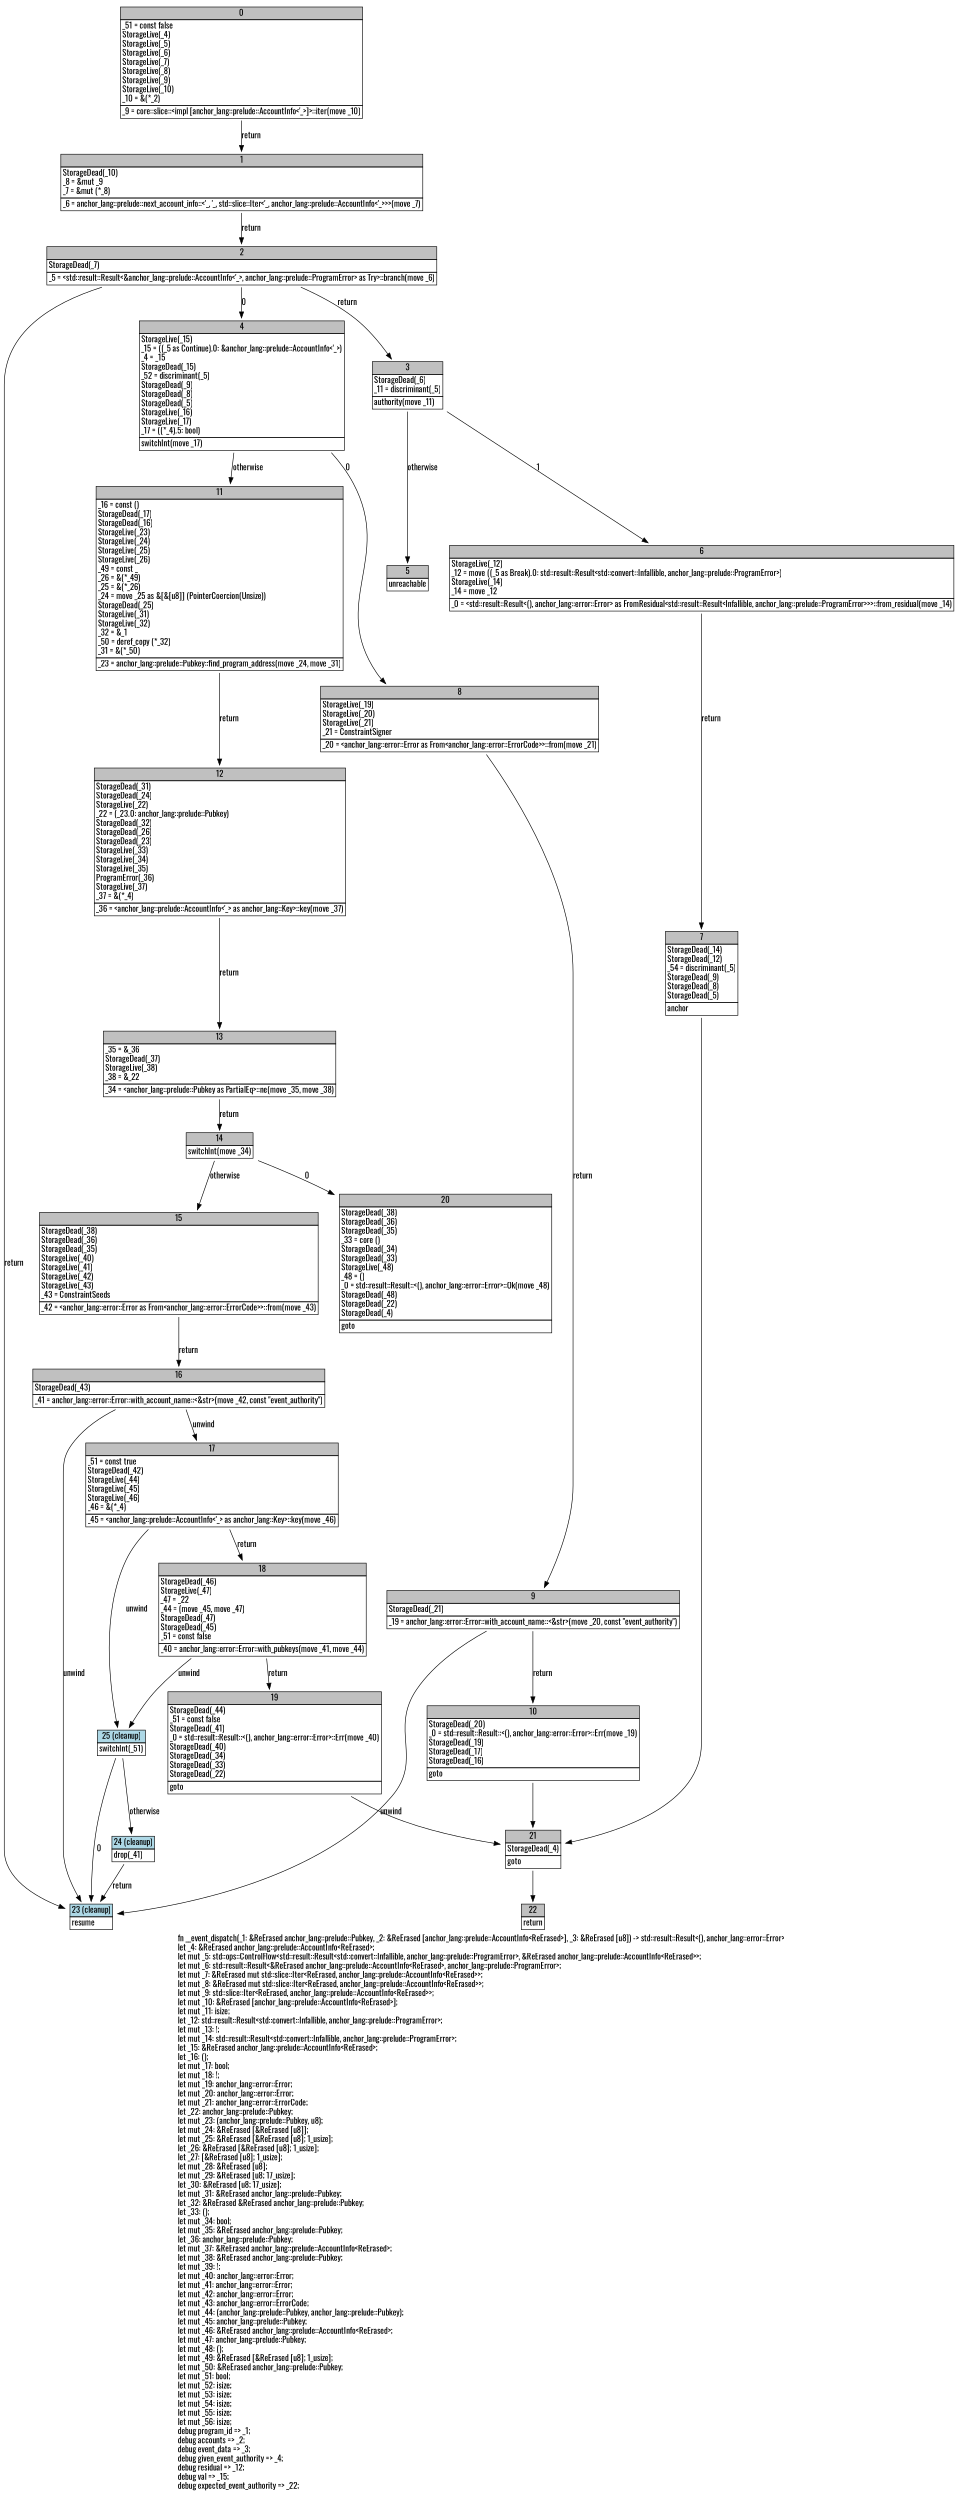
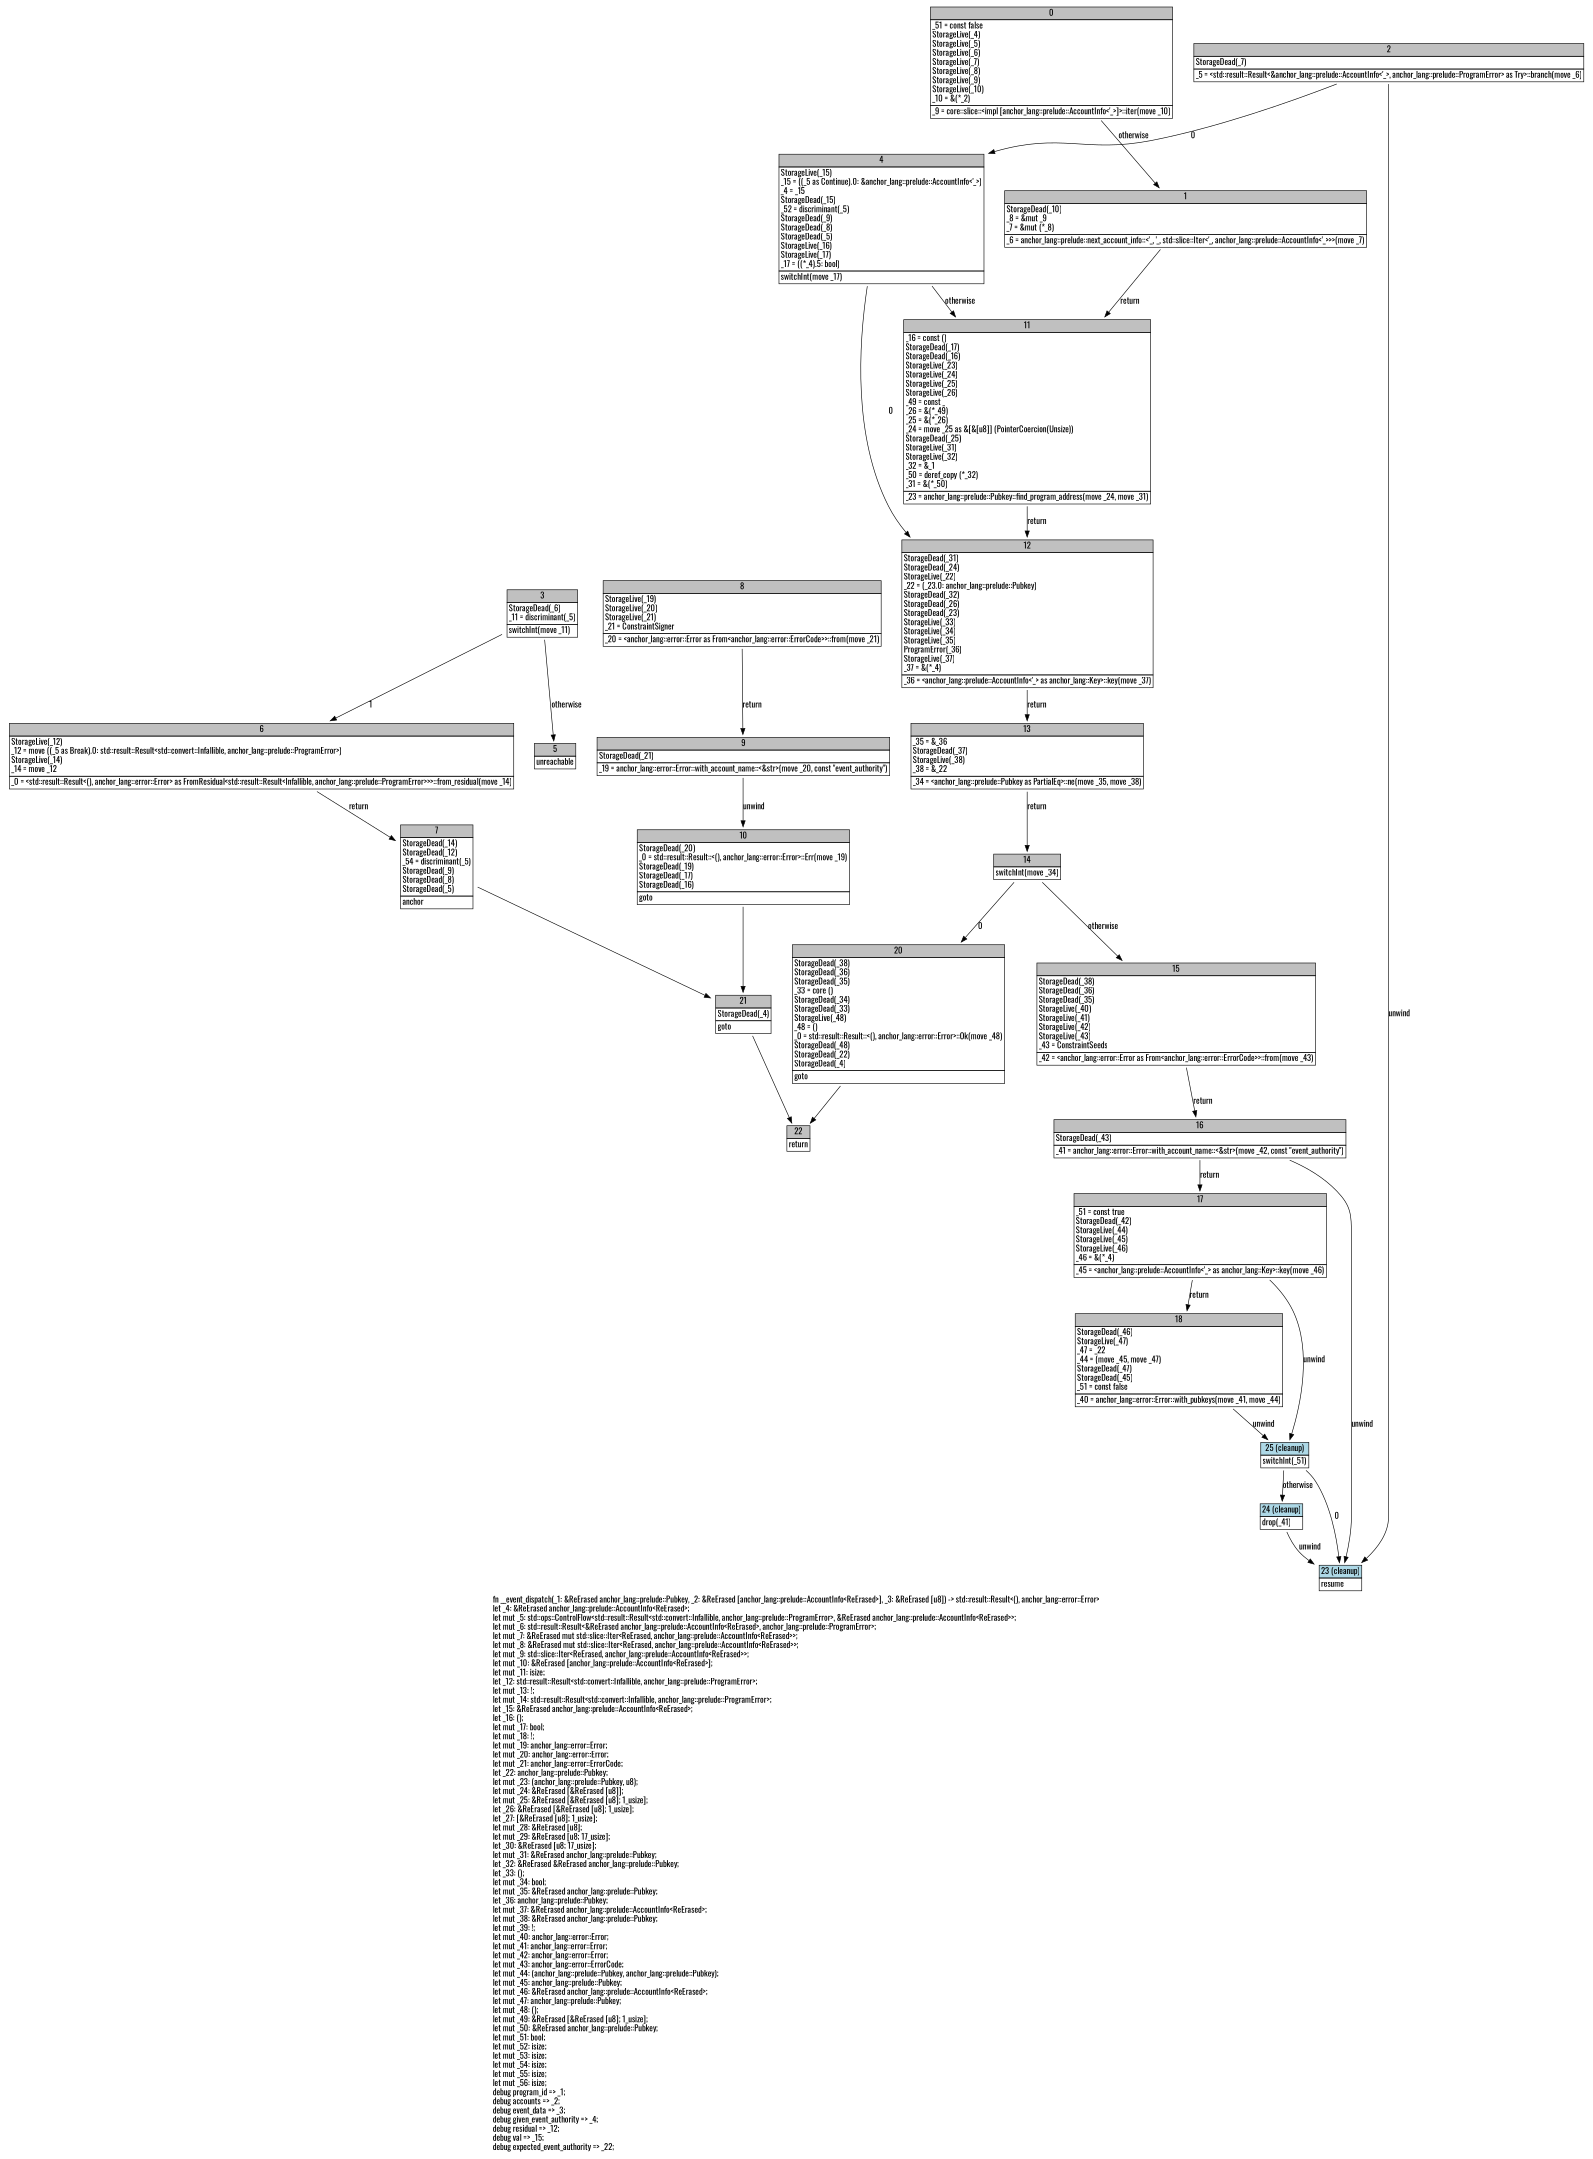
edge "0" -> "1": label "return" -> "otherwise"
edge "1" -> "2": now "1" -> "11"
edge "2" -> "3": removed, label "return"
node "3": text "authority(move _11)" -> "switchInt(move _11)"
edge "4" -> "8": now "4" -> "12"
edge "20" -> "22": added
edge "2" -> "23 (cleanup)": label "return" -> "unwind"
edge "16" -> "17": label "unwind" -> "return"
edge "9" -> "10": label "return" -> "unwind"
node "19": removed
edge "9" -> "23 (cleanup)": removed, label "unwind"
edge "24 (cleanup)" -> "23 (cleanup)": label "return" -> "unwind"
